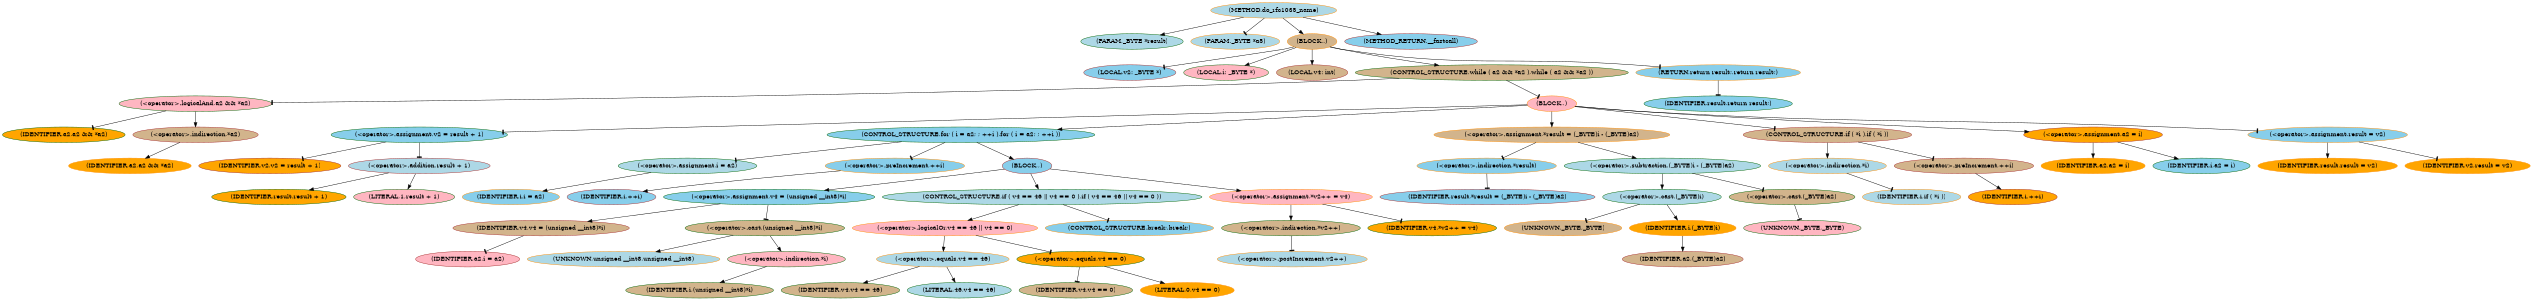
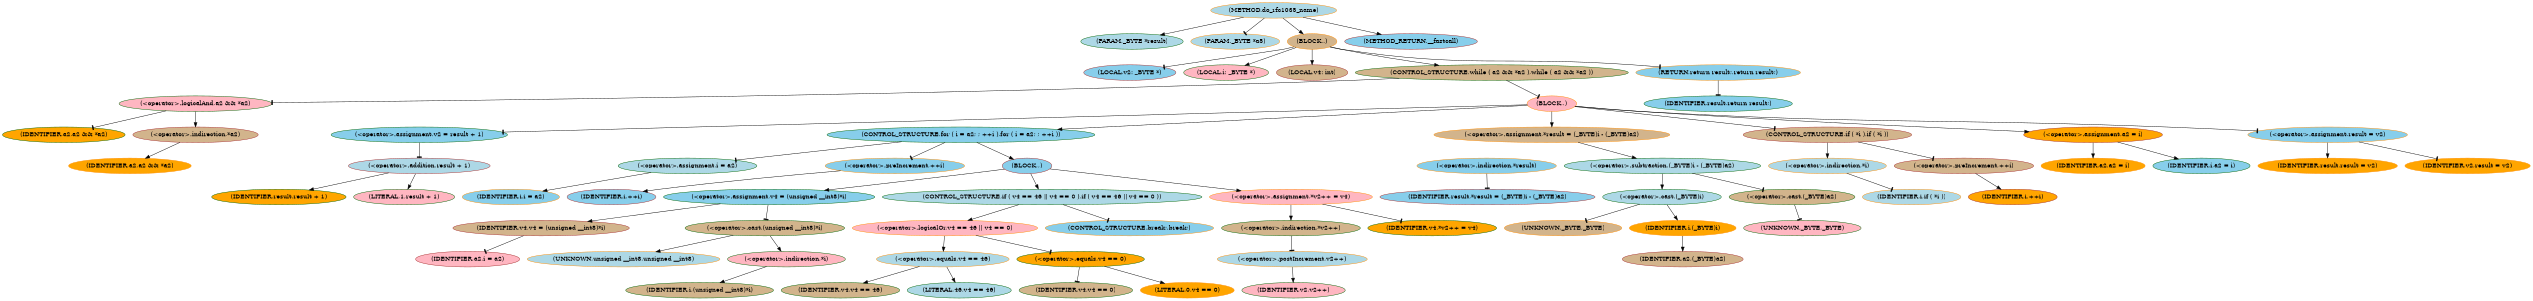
edge "(<operator>.assignment,*result = (_BYTE)i - (_BYTE)a2)" -> "(<operator>.indirection,*result)": removed
node "(IDENTIFIER,v2,v2 = result + 1)": removed
node "(IDENTIFIER,v2,v2++)": added
